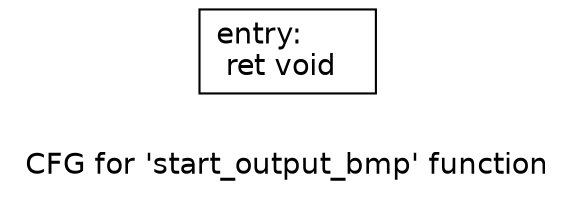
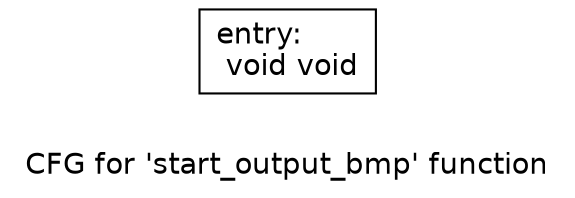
node "entry:": text "ret void" -> "void void"
